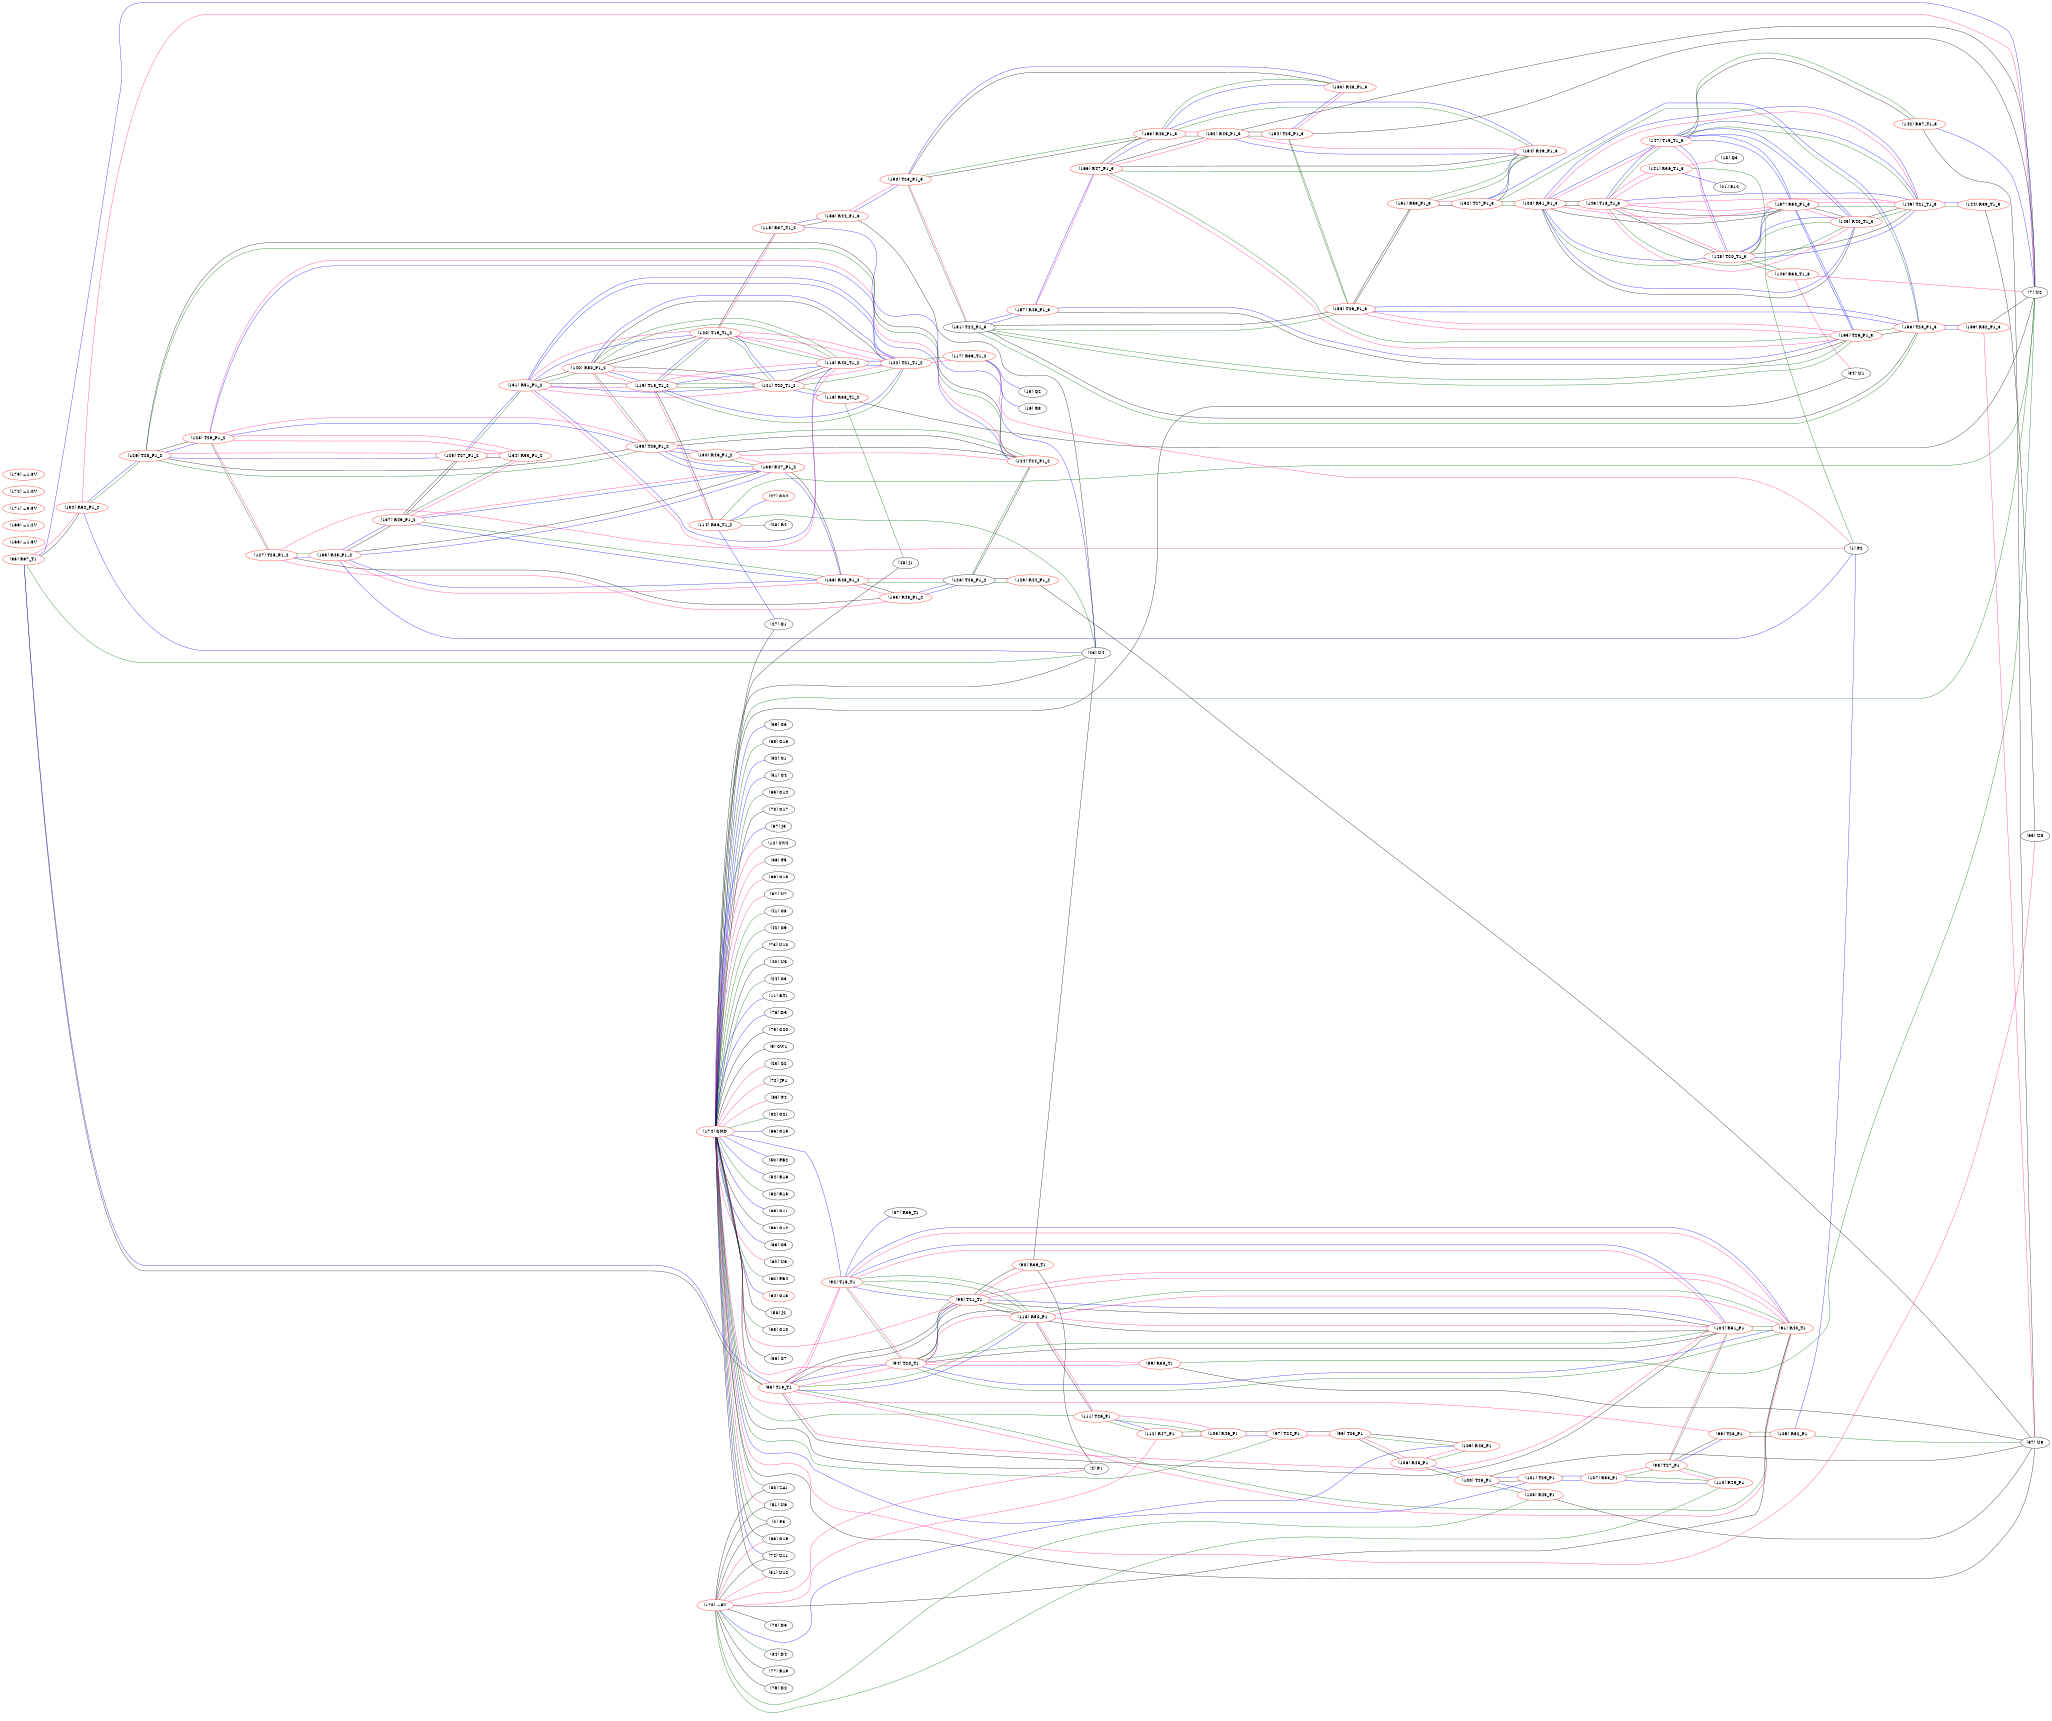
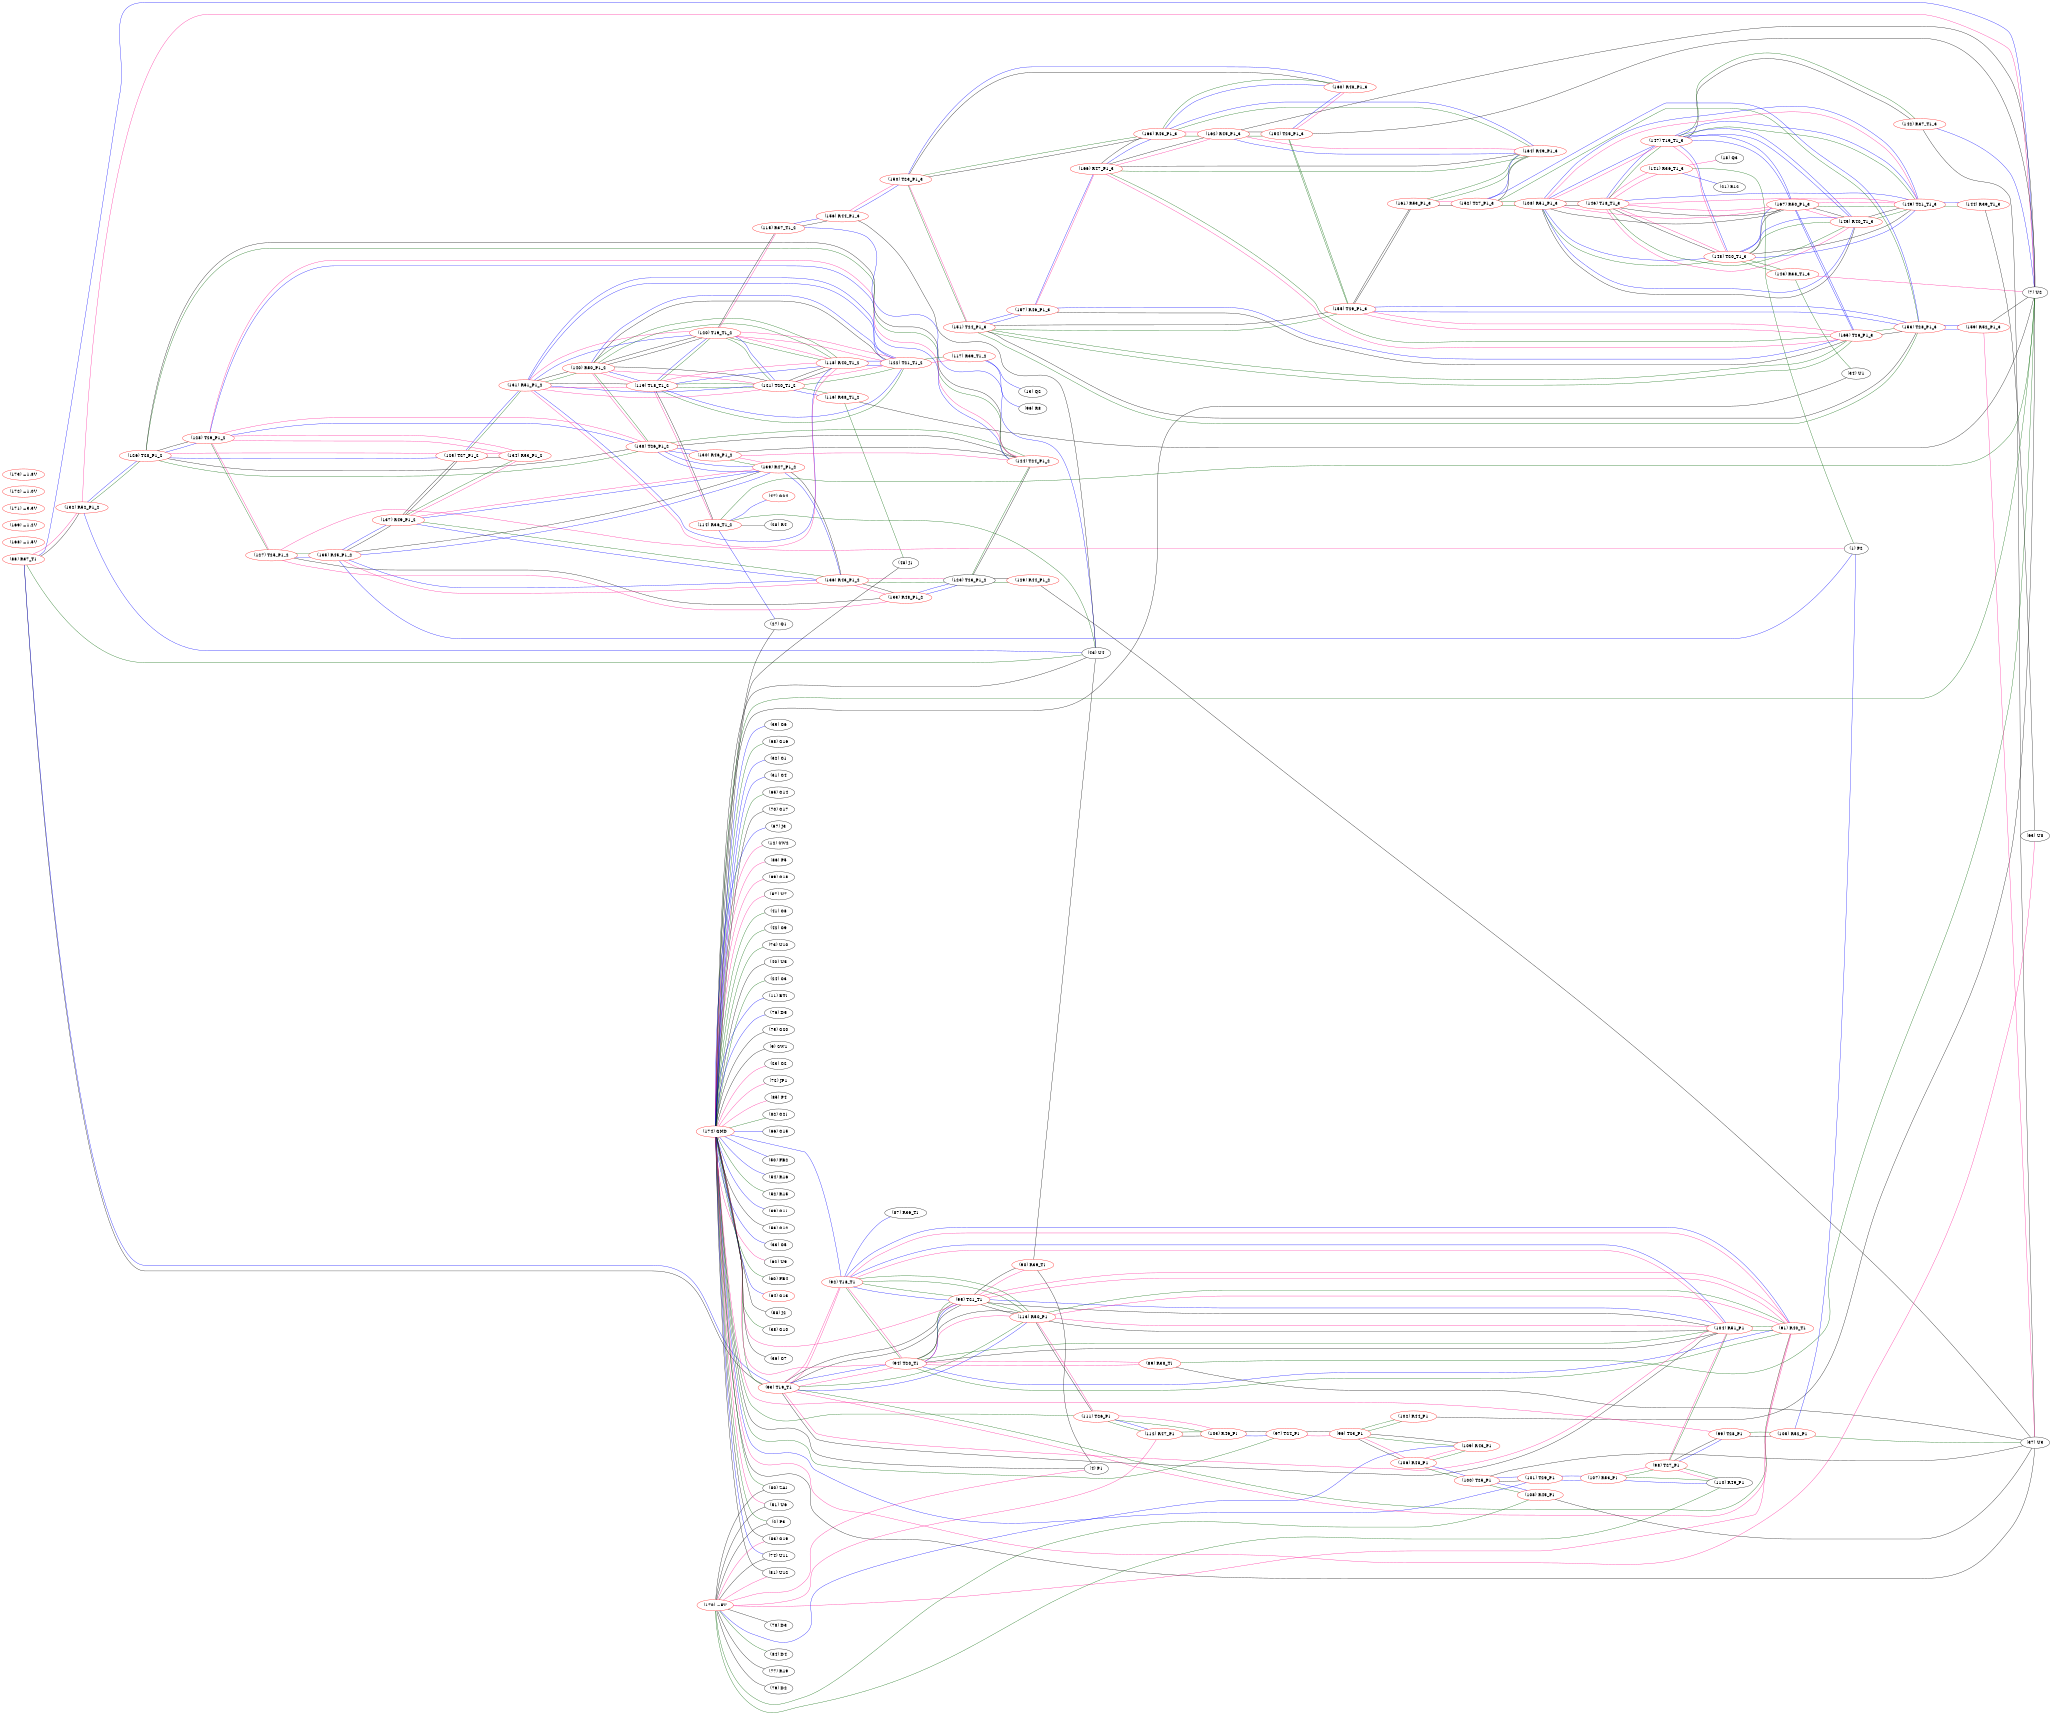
node "(151) T24_P1_3": color black -> red
edge "(143) R38_T1_3" -- "(34) U1": color deeppink -> darkgreen
node "(16) R8": label "(16) R8" -> "(96) R8"
edge "(117) R39_T1_2" -- "(1) P2": removed
node "(102) R44_P1": added
node "(110) R49_P1": color red -> black
edge "(91) R40_T1" -- "(170) +5V": color black -> deeppink
